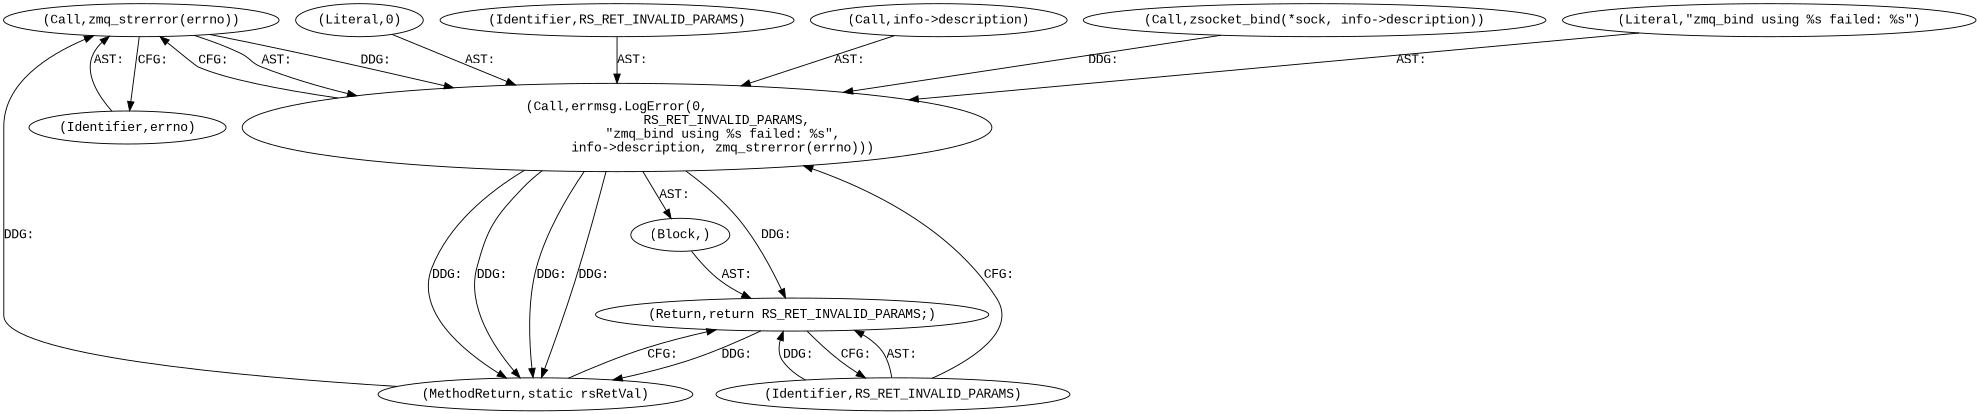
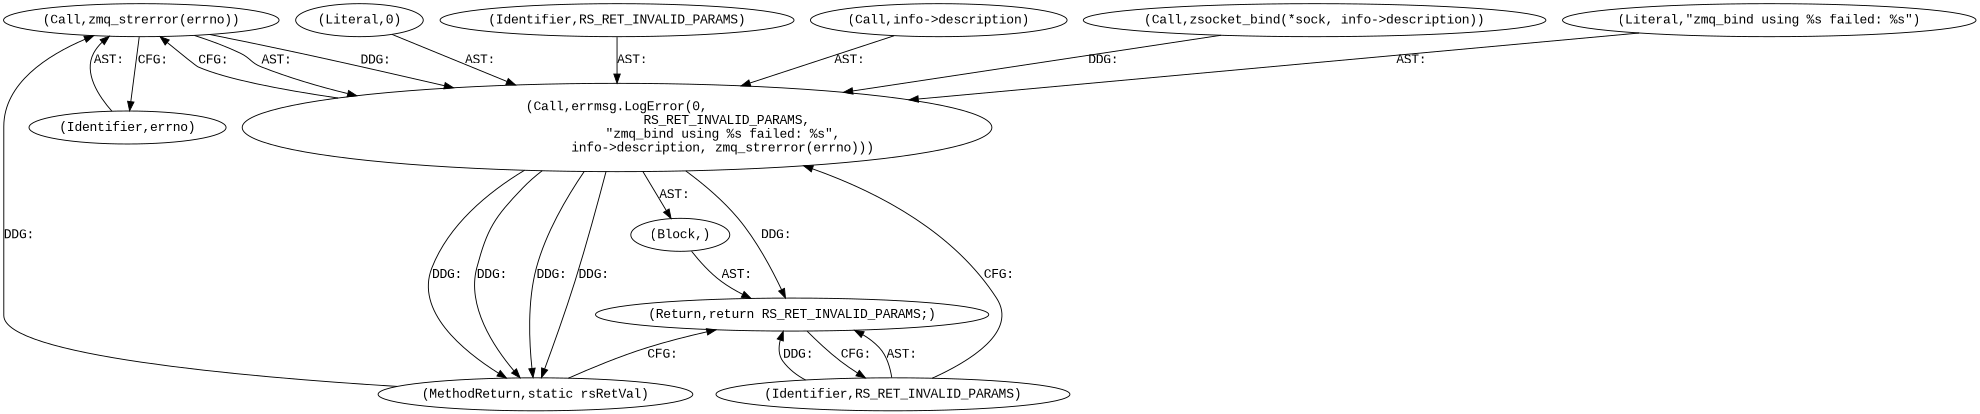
edge "(Return,return RS_RET_INVALID_PARAMS;)" -> "(MethodReturn,static rsRetVal)": removed, label "DDG:"
